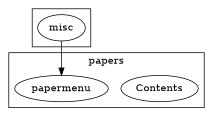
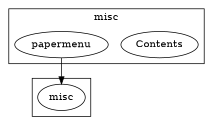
edge "misc" -> "papermenu": reversed
cluster "papers": label "papers" -> "misc"
